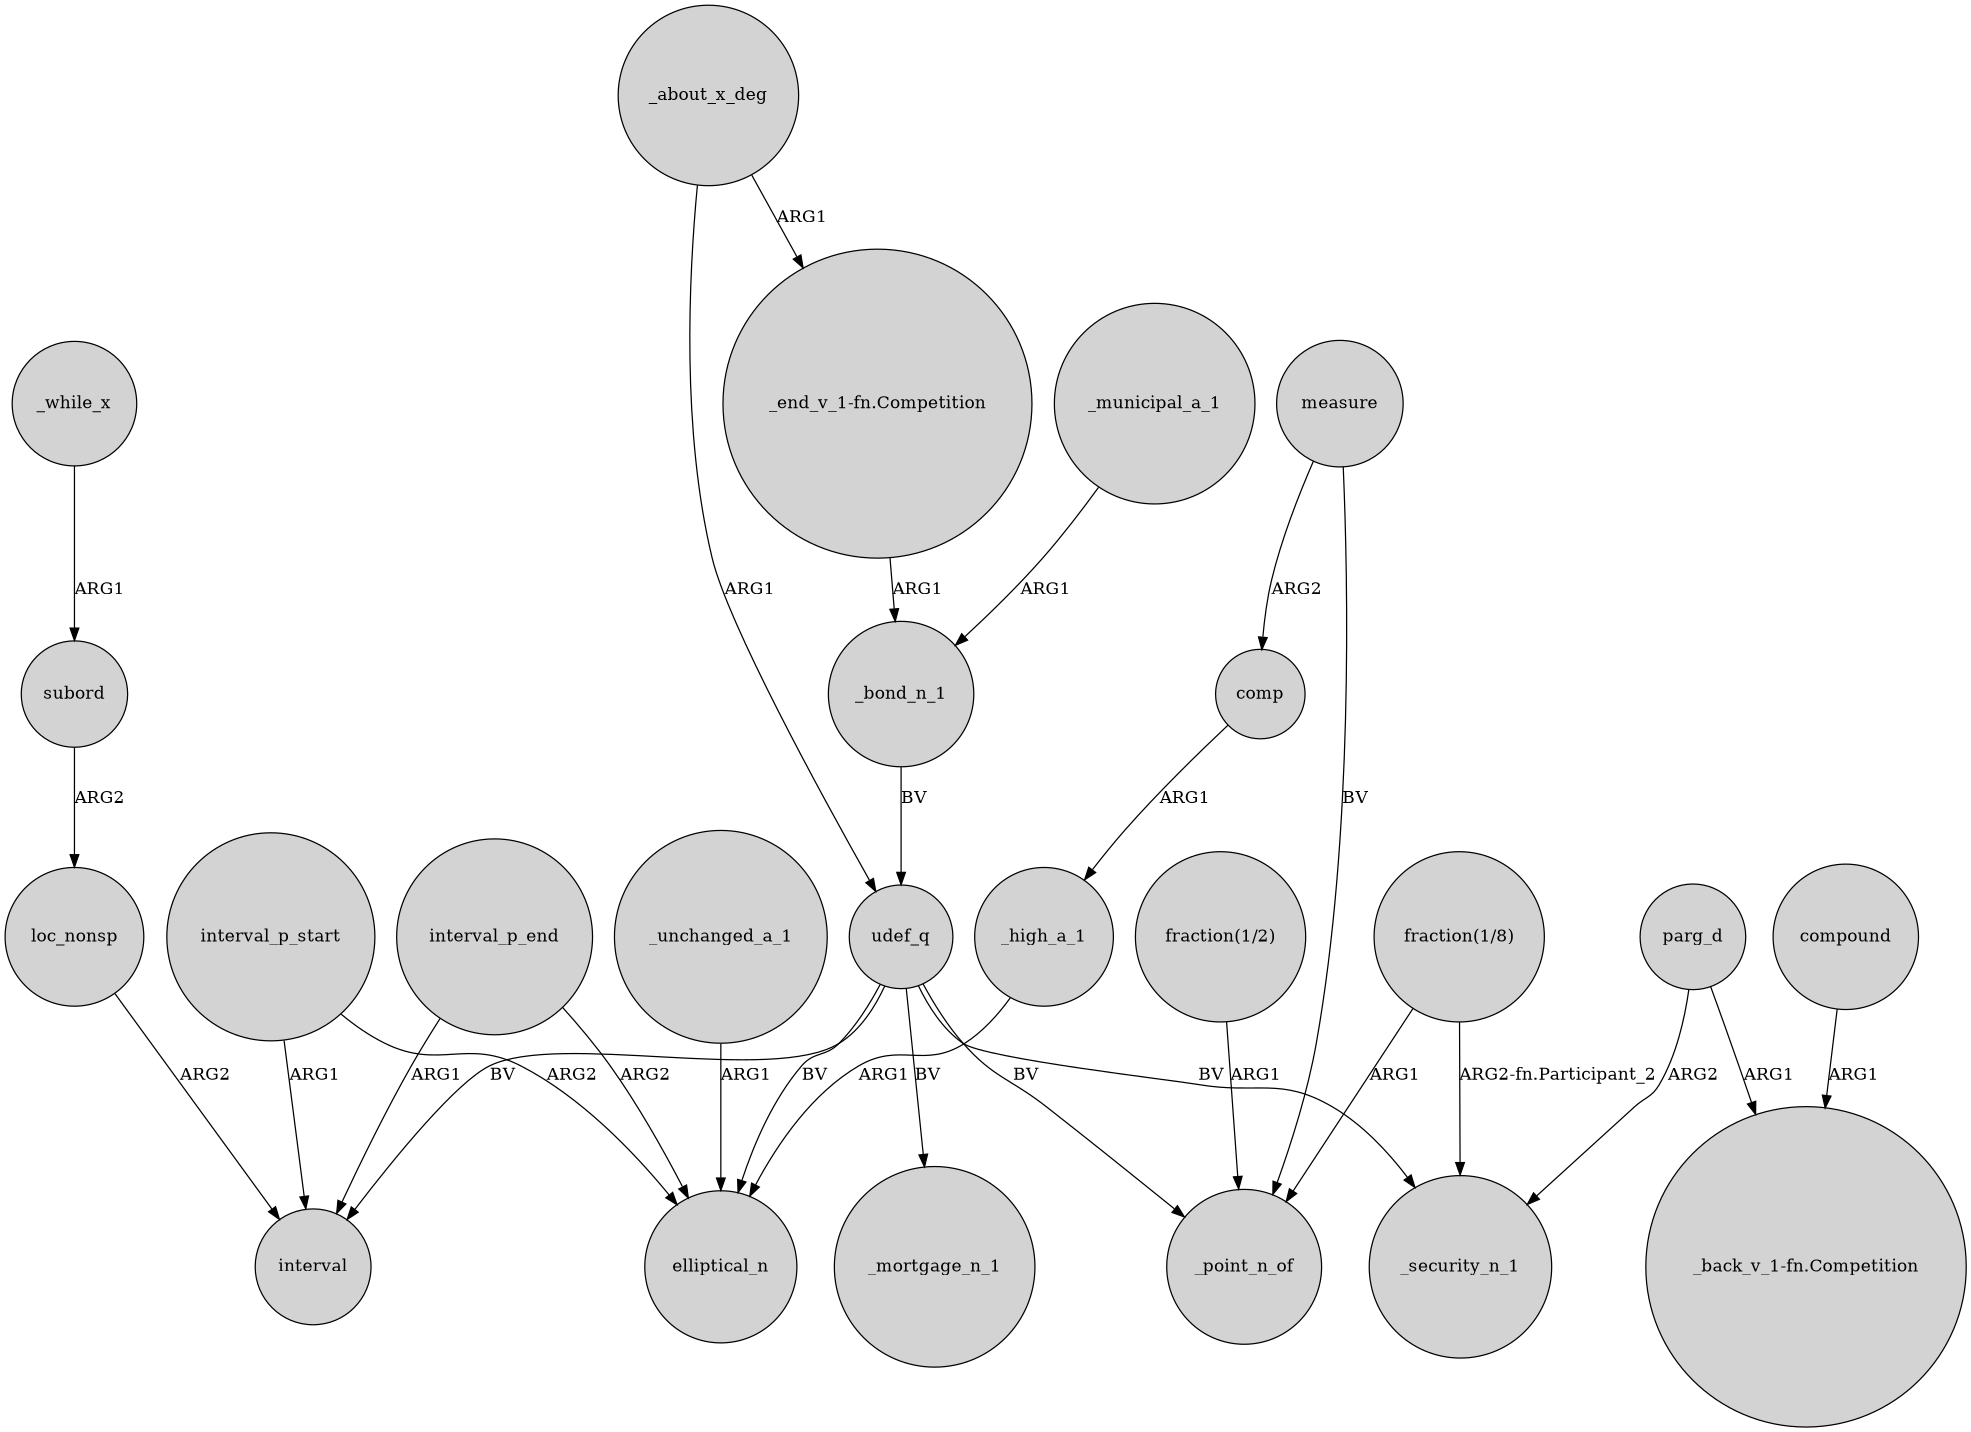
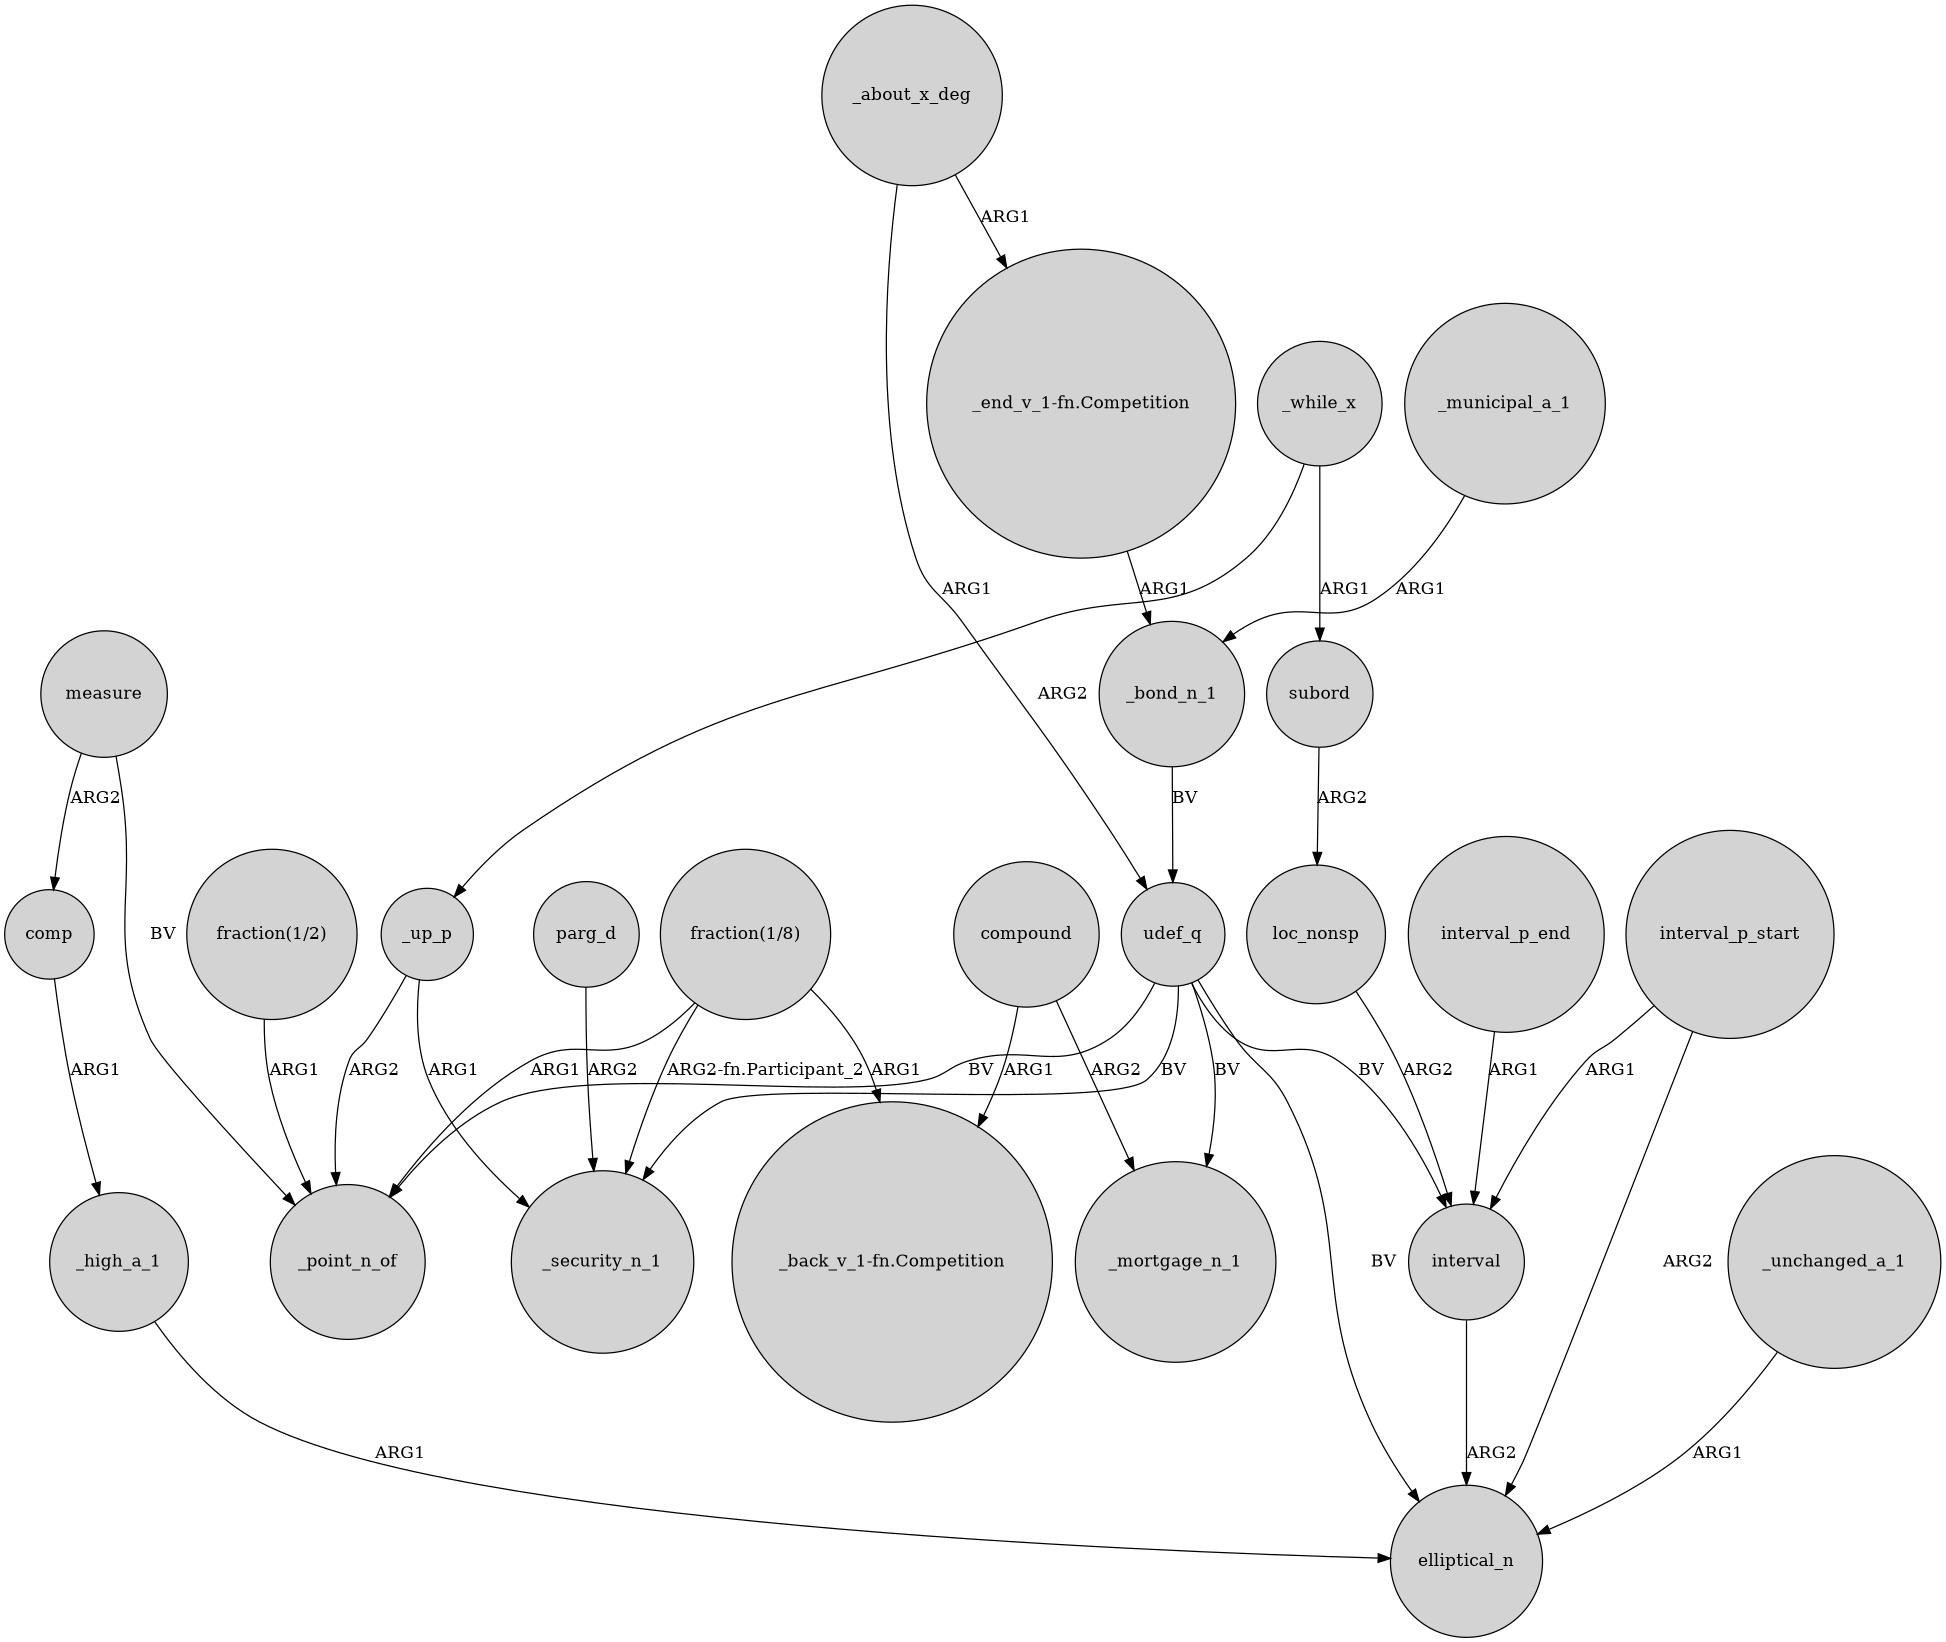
node "_up_p": added
edge "parg_d" -> "_back_v_1-fn.Competition": now "fraction(1/8)" -> "_back_v_1-fn.Competition"
edge "compound" -> "_mortgage_n_1": added, label "ARG2"
edge "interval_p_end" -> "elliptical_n": now "interval" -> "elliptical_n"
